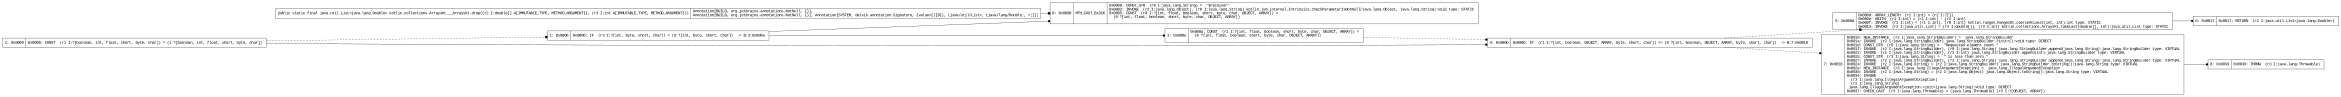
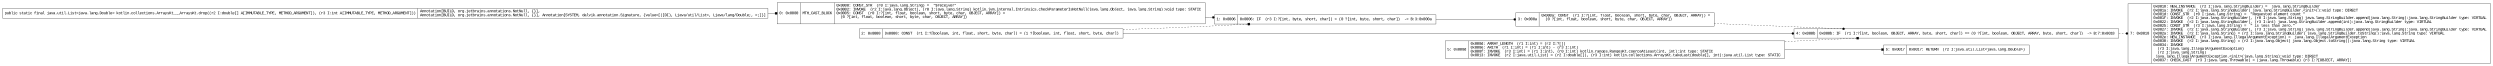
edge "5: 0x000d" -> "6: 0x0017": arrowhead dot -> box
edge "1: 0x0006" -> "0: 0x0000": reversed
edge "4: 0x000b" -> "5: 0x000d": reversed
node "8: 0x0039": removed
